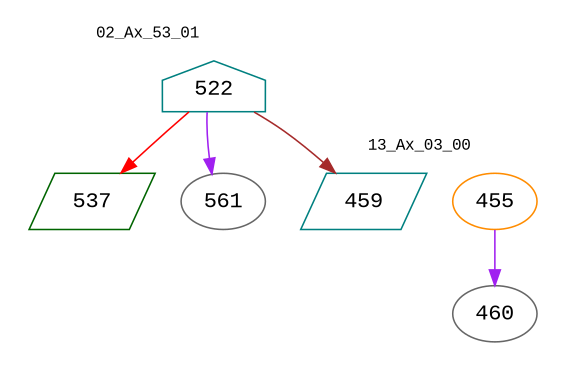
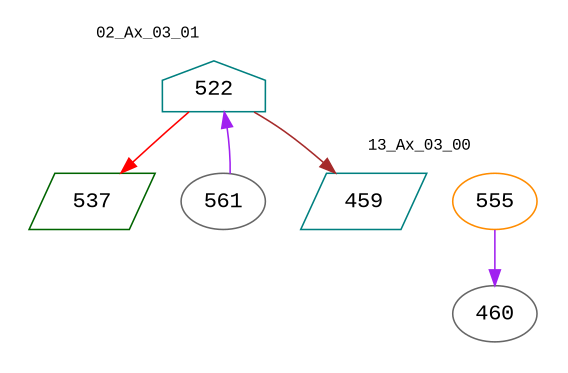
cluster "02_Ax_53_01": label "02_Ax_53_01" -> "02_Ax_03_01"
edge "522" -> "561": reversed
node "455": label "455" -> "555"
